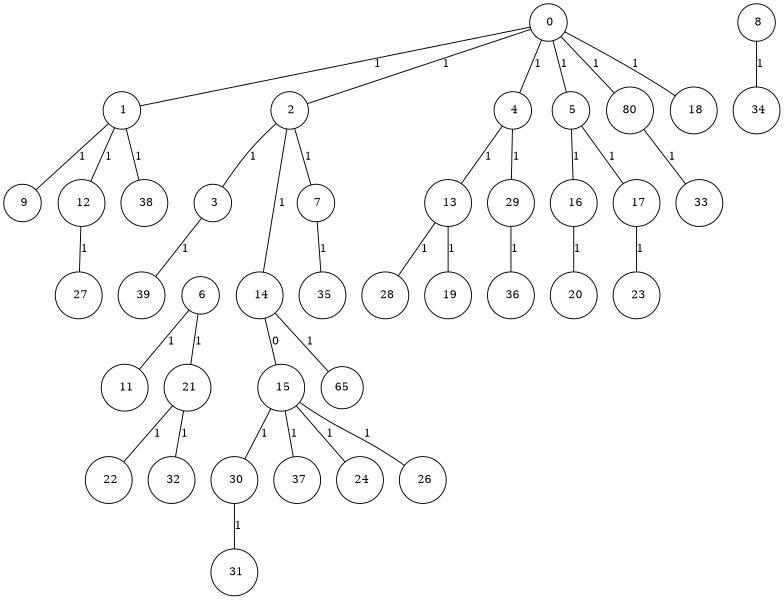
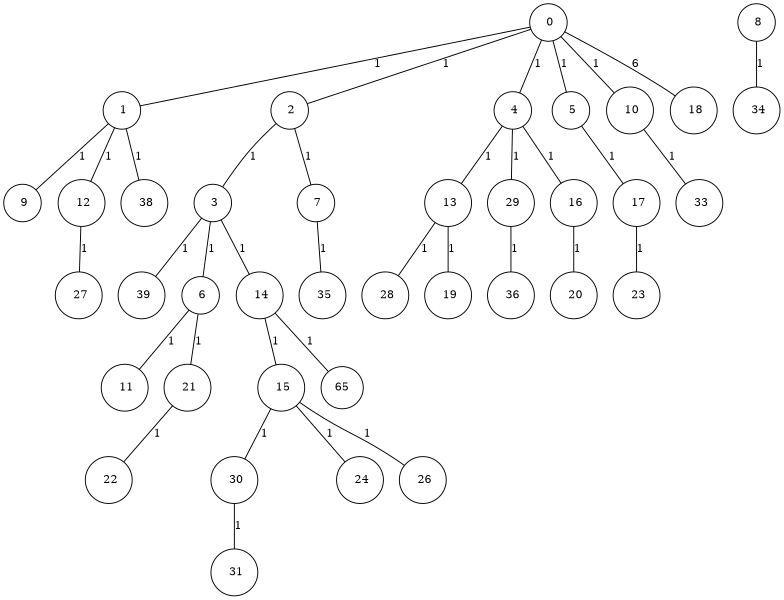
edge "0" -- "18": label "1" -> "6"
node "80": label "80" -> "10"
edge "5" -- "16": now "4" -- "16"
edge "2" -- "14": now "3" -- "14"
edge "3" -- "6": added, label "1"
edge "14" -- "15": label "0" -> "1"
node "32": removed
node "37": removed
